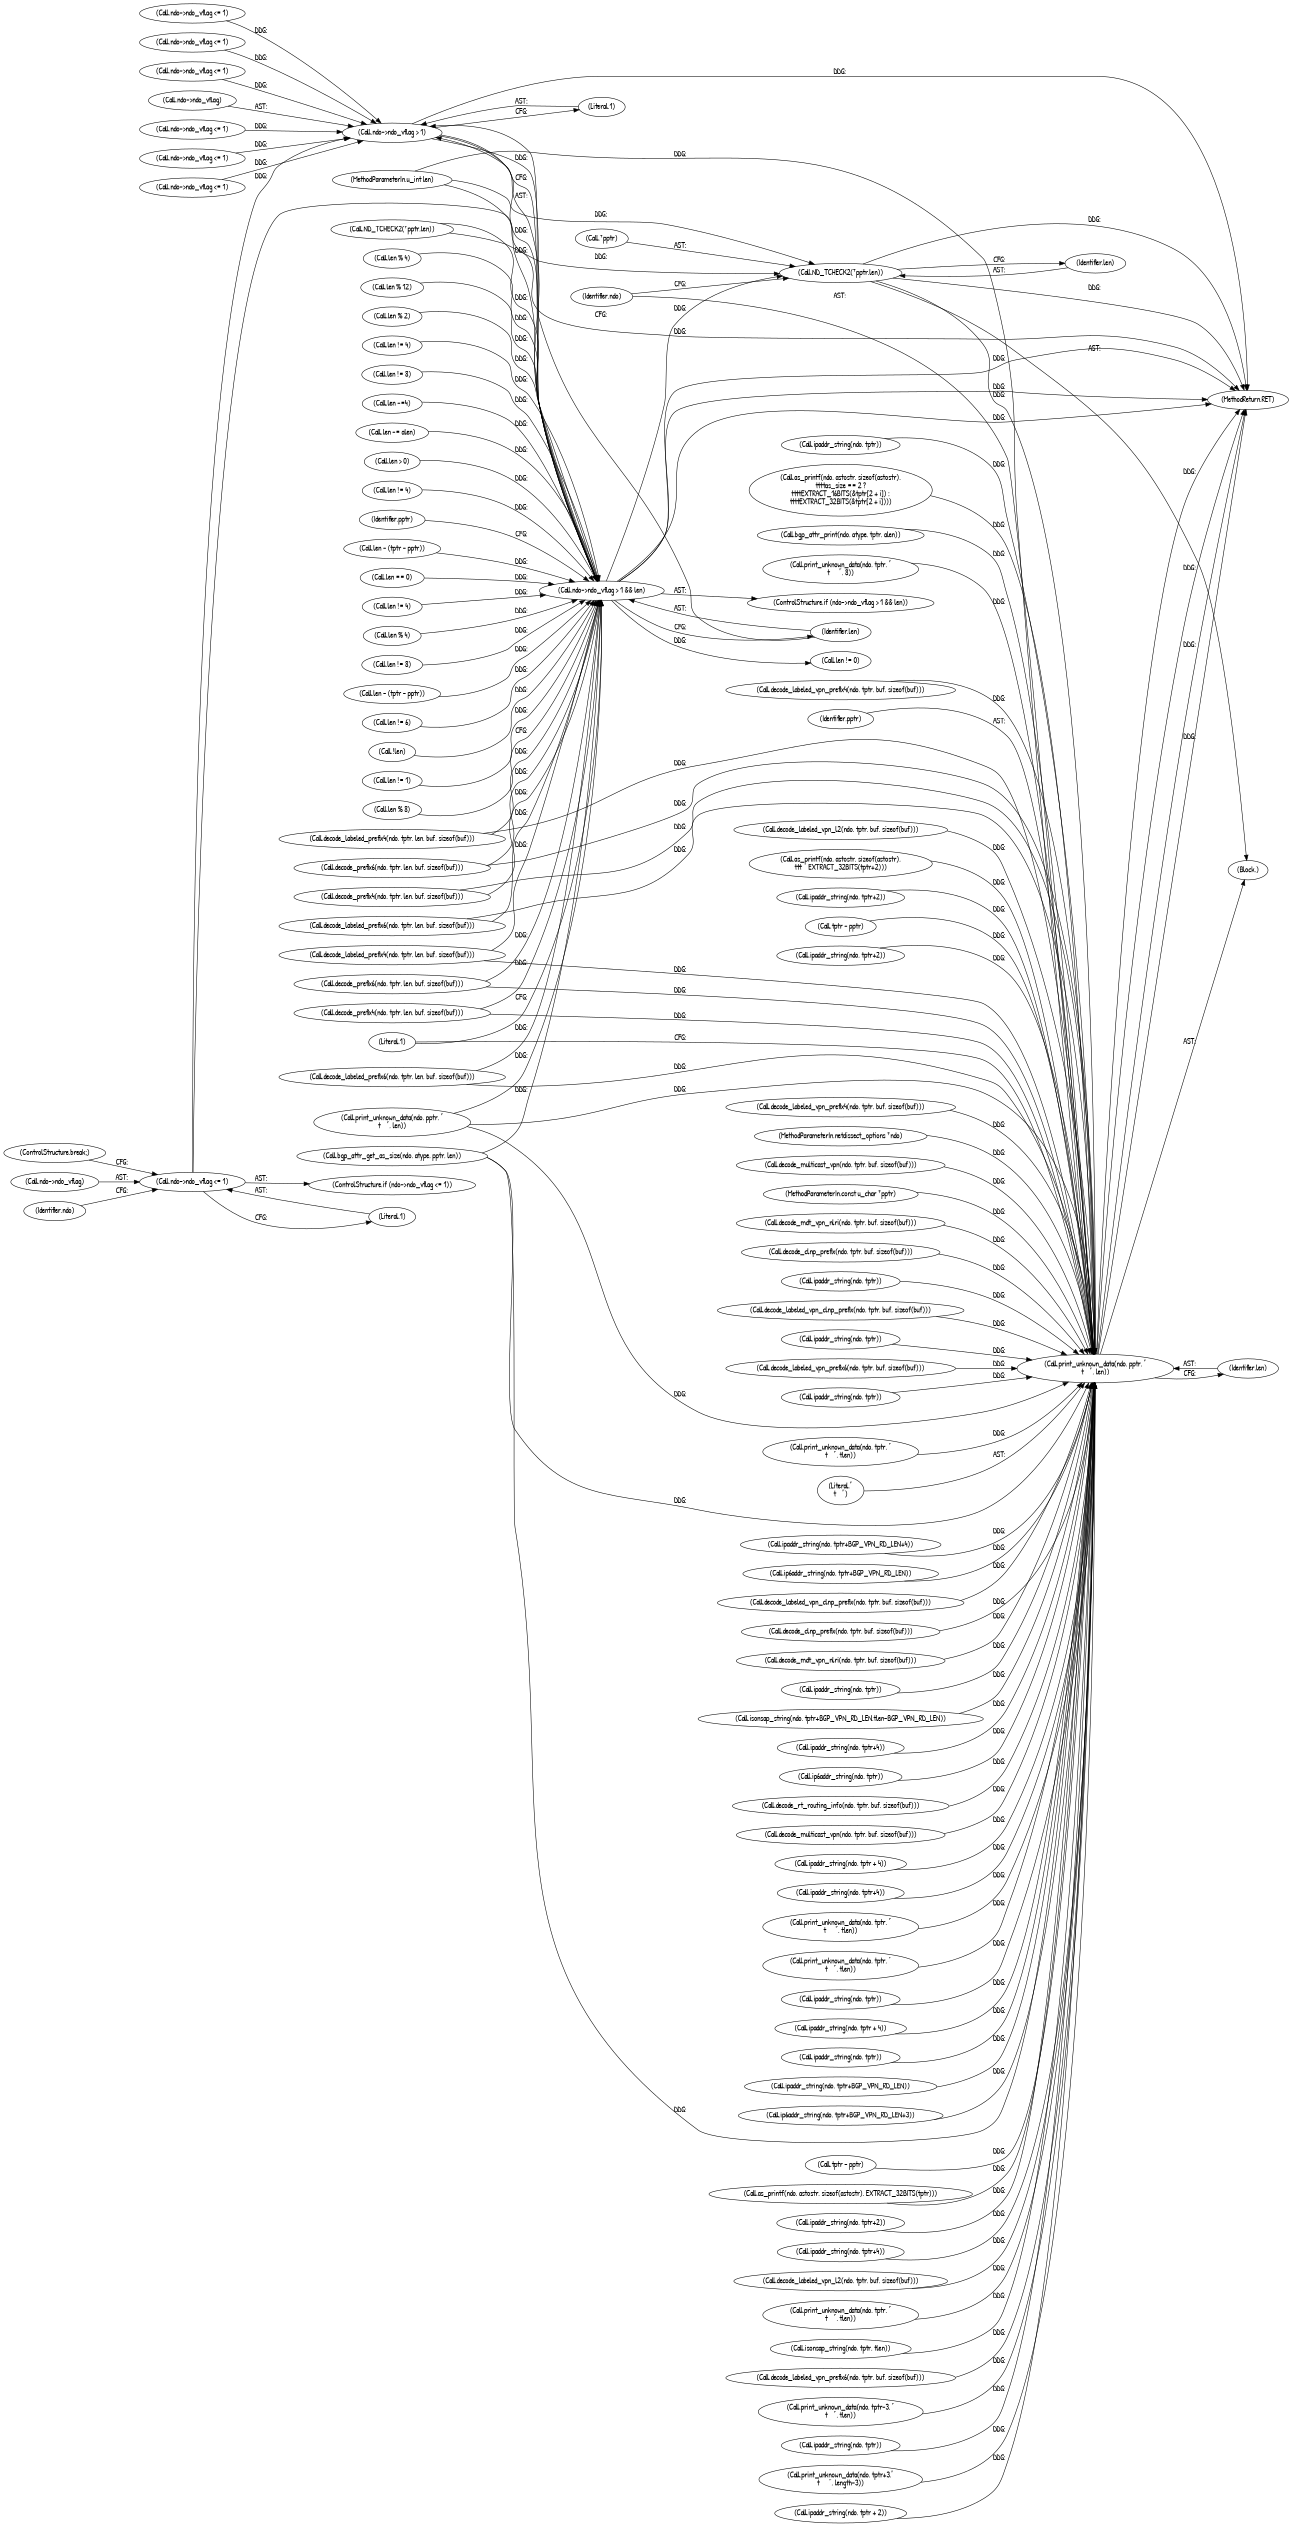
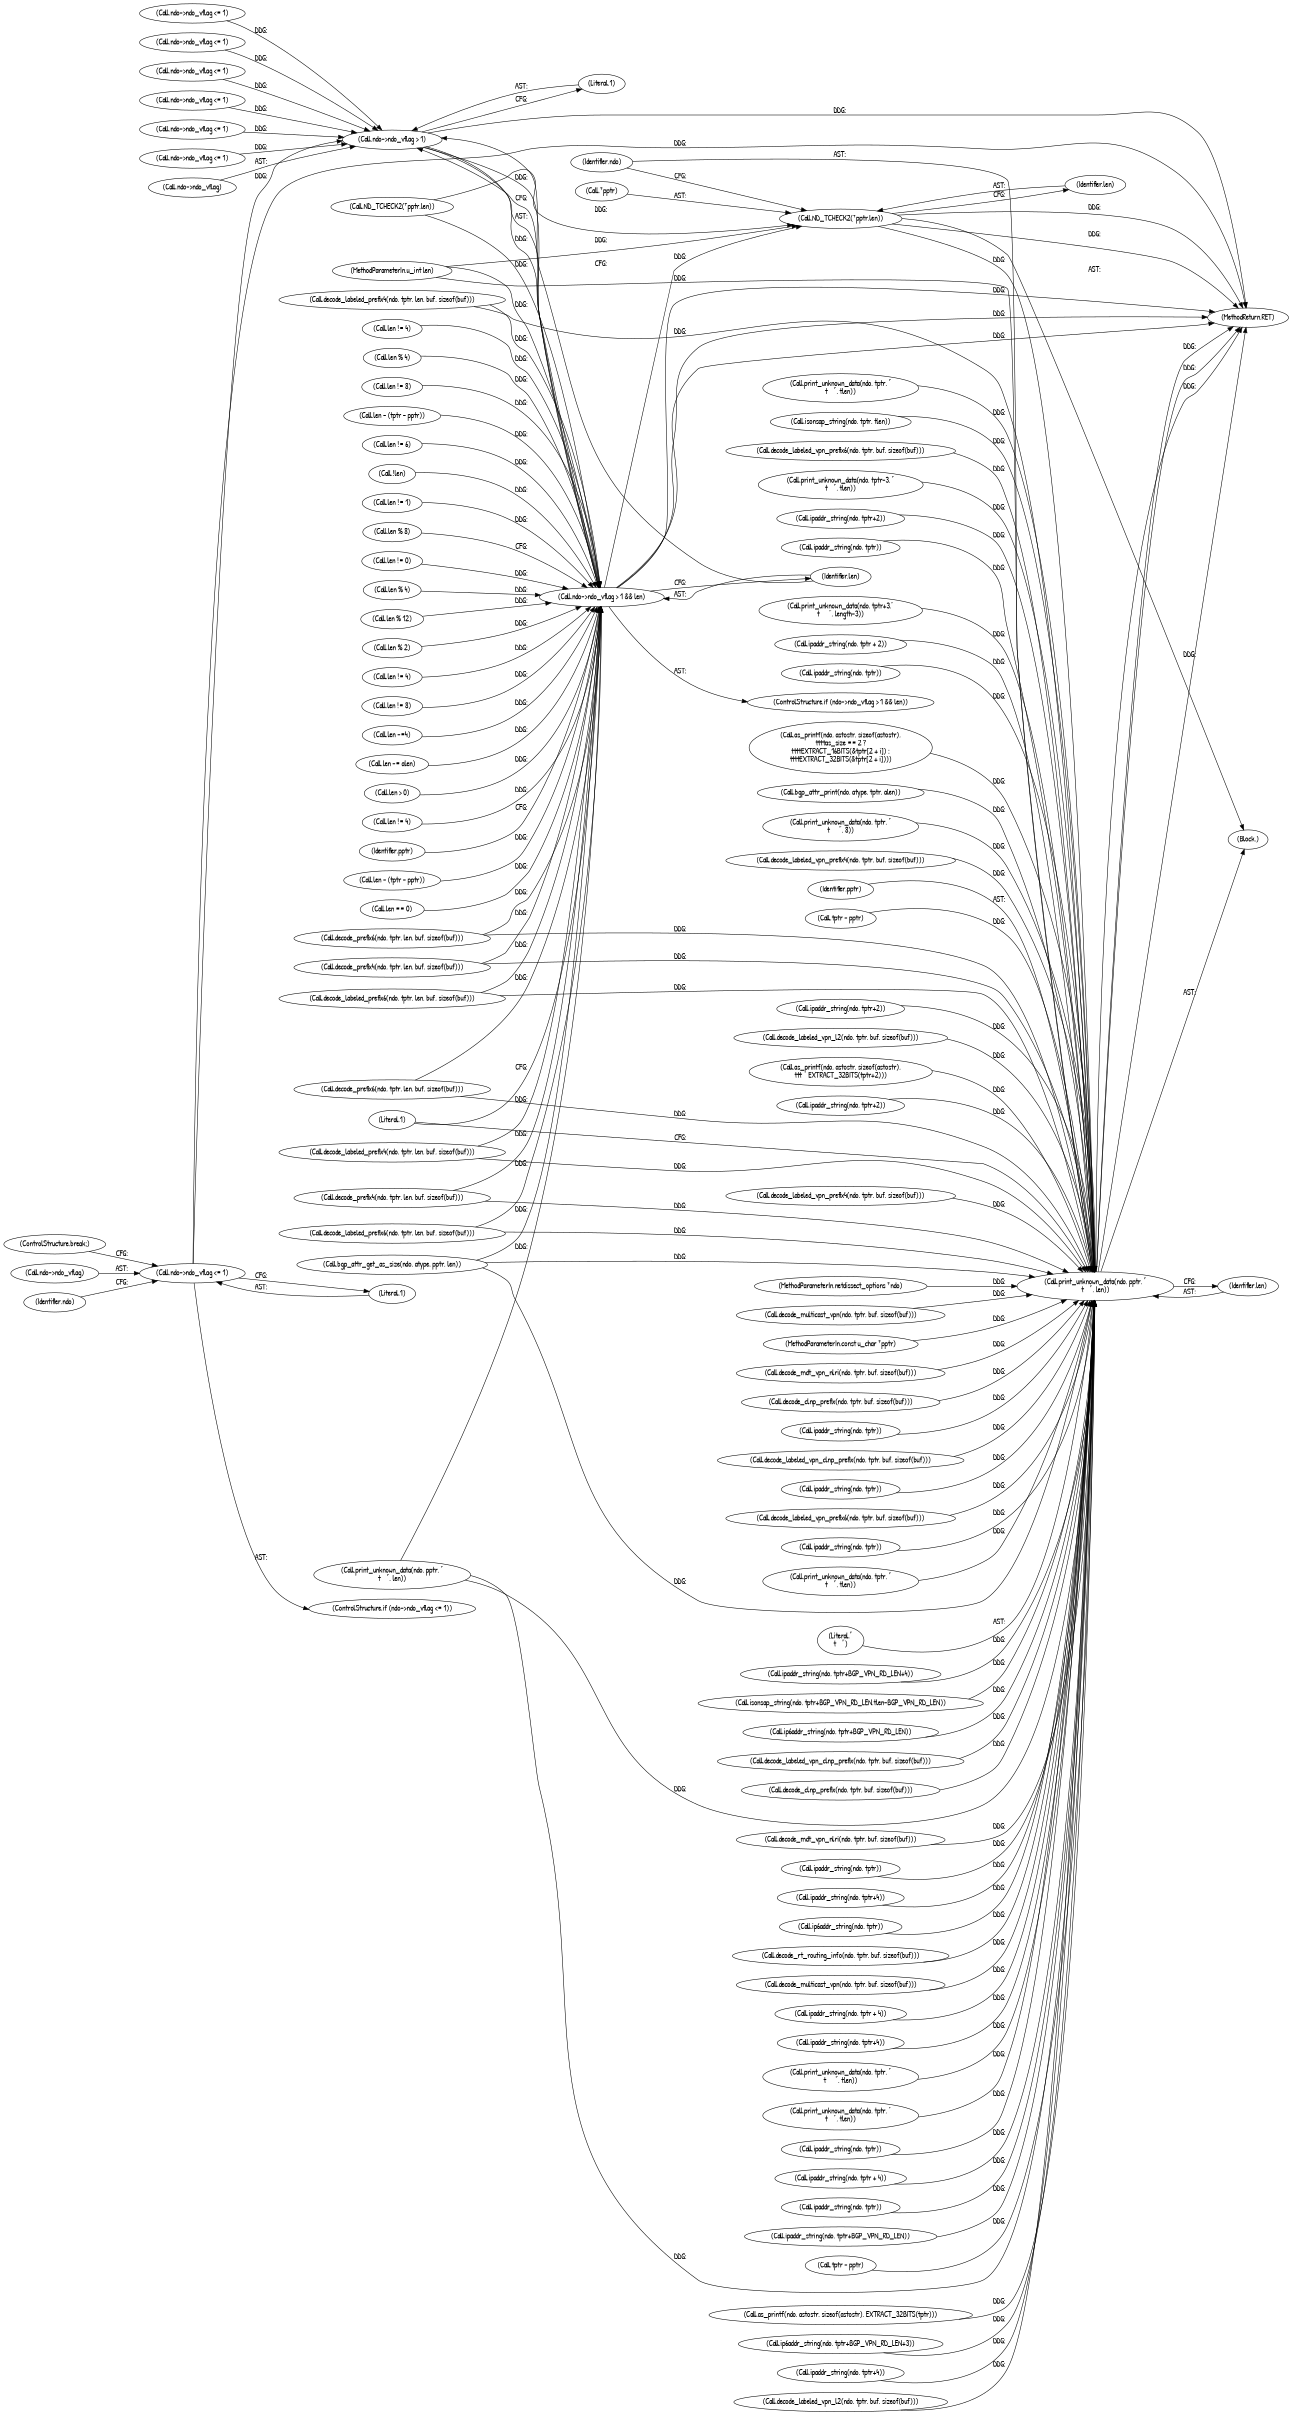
edge "(Call,ndo->ndo_vflag > 1 && len)" -> "(Call,len != 0)": reversed
